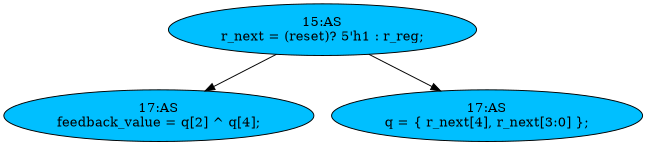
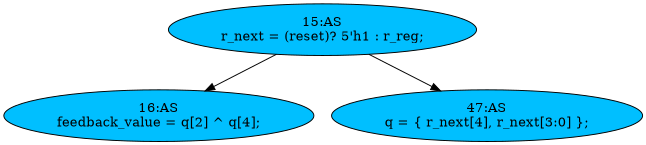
node "17:AS feedback_value = q[2] ^ q[4];": label "17:AS feedback_value = q[2] ^ q[4];" -> "16:AS feedback_value = q[2] ^ q[4];"
node "17:AS q = { r_next[4], r_next[3:0] };": label "17:AS q = { r_next[4], r_next[3:0] };" -> "47:AS q = { r_next[4], r_next[3:0] };"
